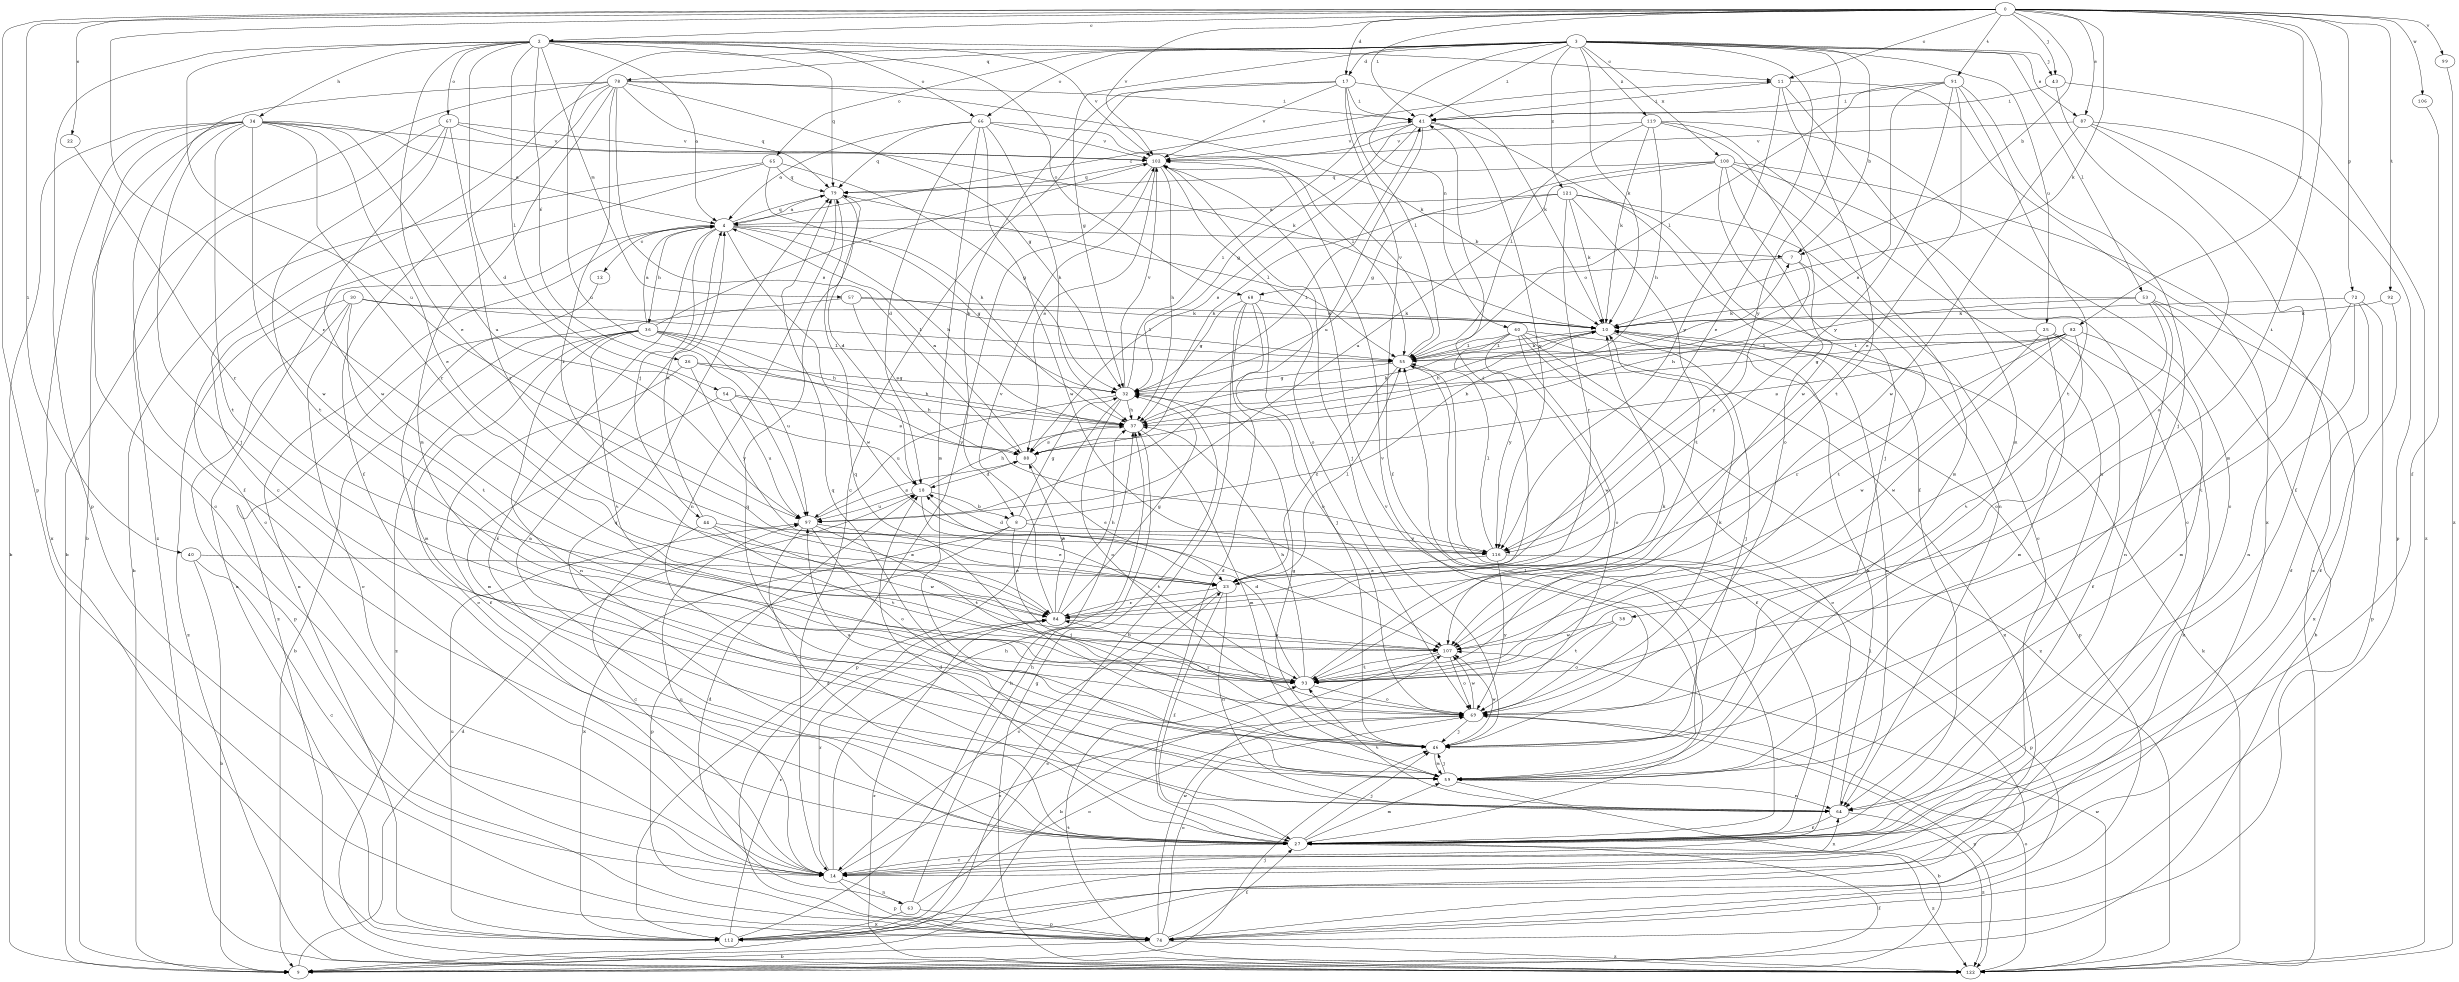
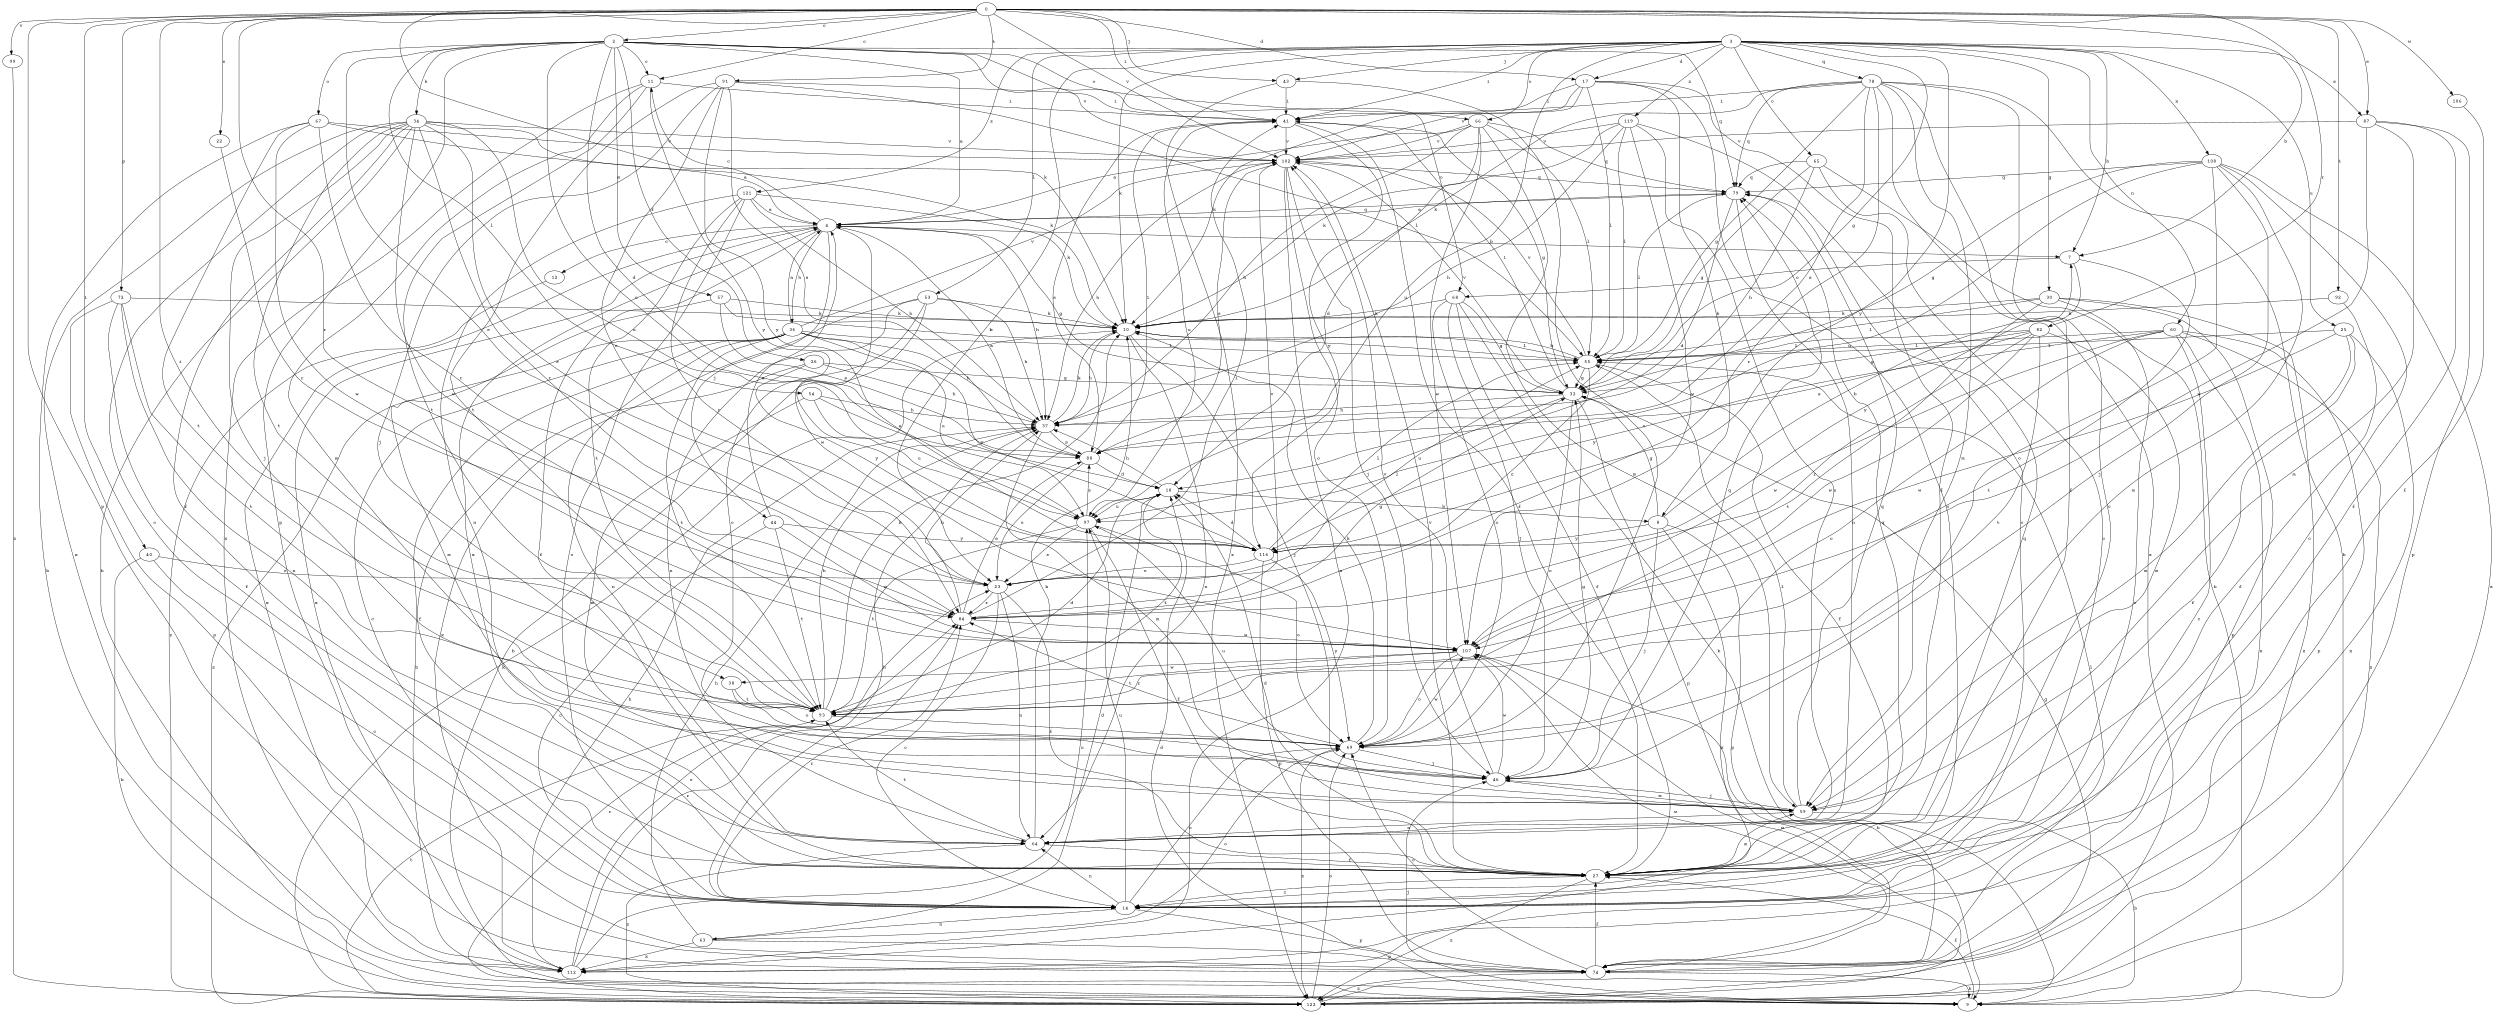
edge "3" -> "30": added, label "g"
edge "38" -> "107": reversed
edge "27" -> "46": removed, label "j"
